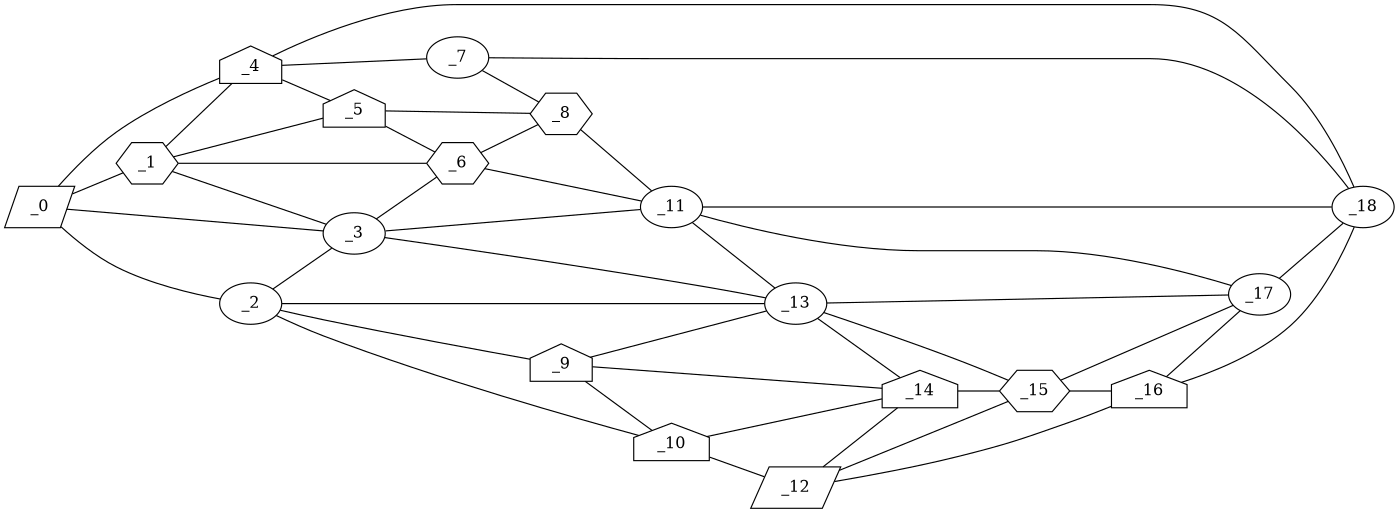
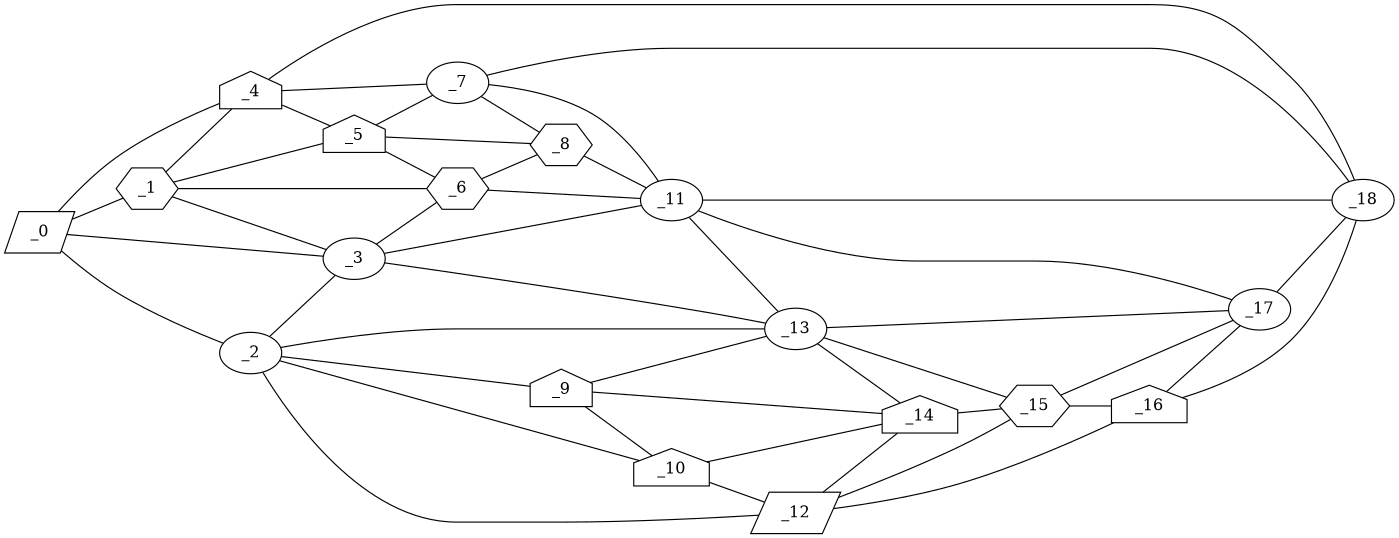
edge "_7" -- "_5": added
edge "_7" -- "_11": added
edge "_2" -- "_12": added
